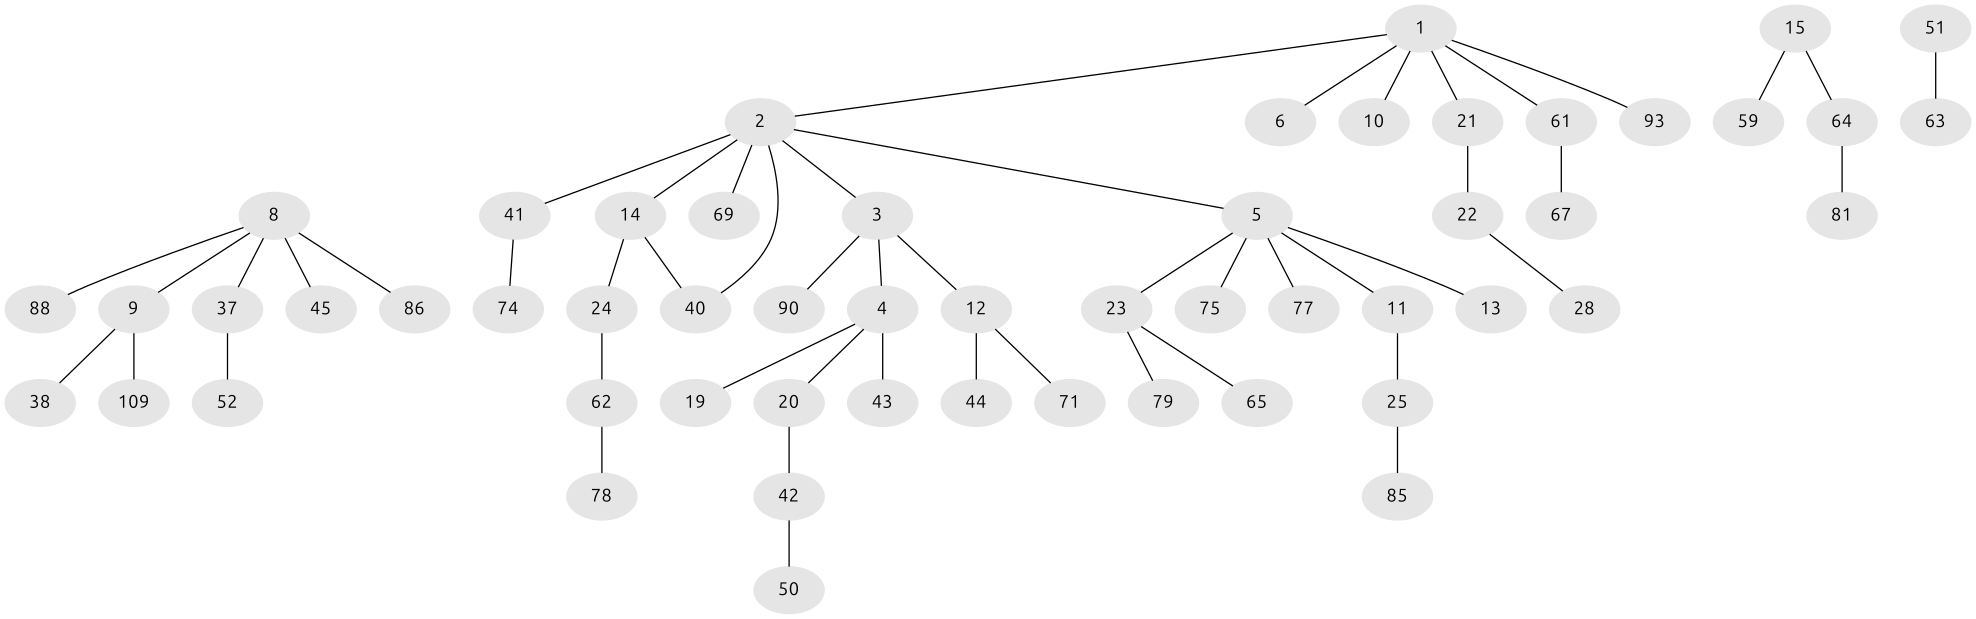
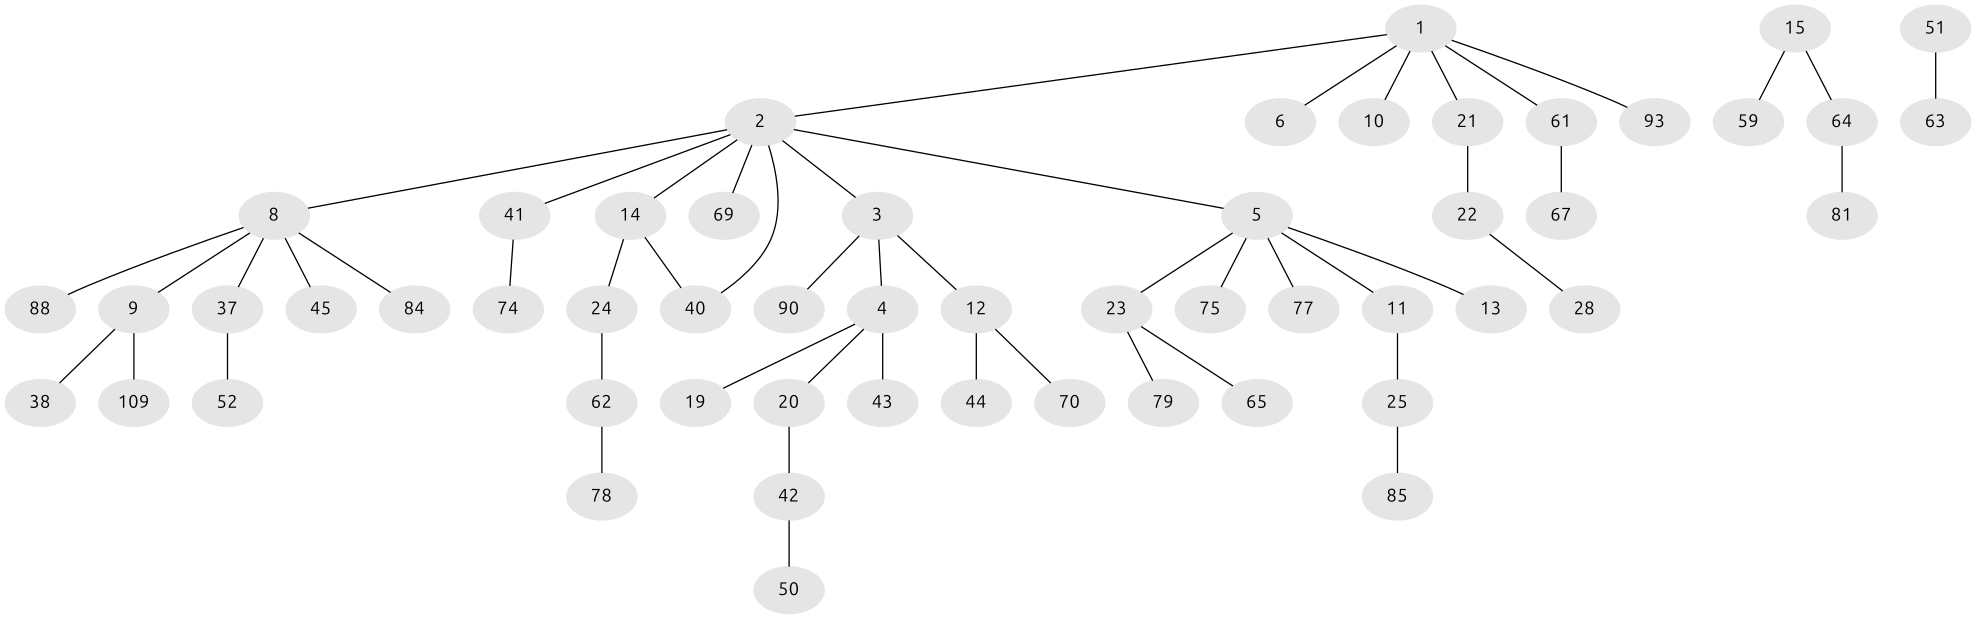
edge "2" -- "8": added
node "86": label "86" -> "84"
node "71": label "71" -> "70"
